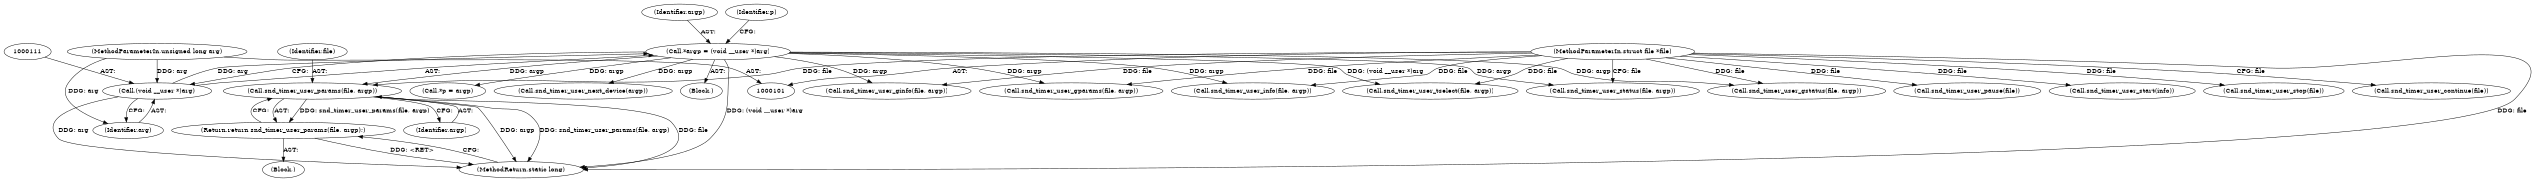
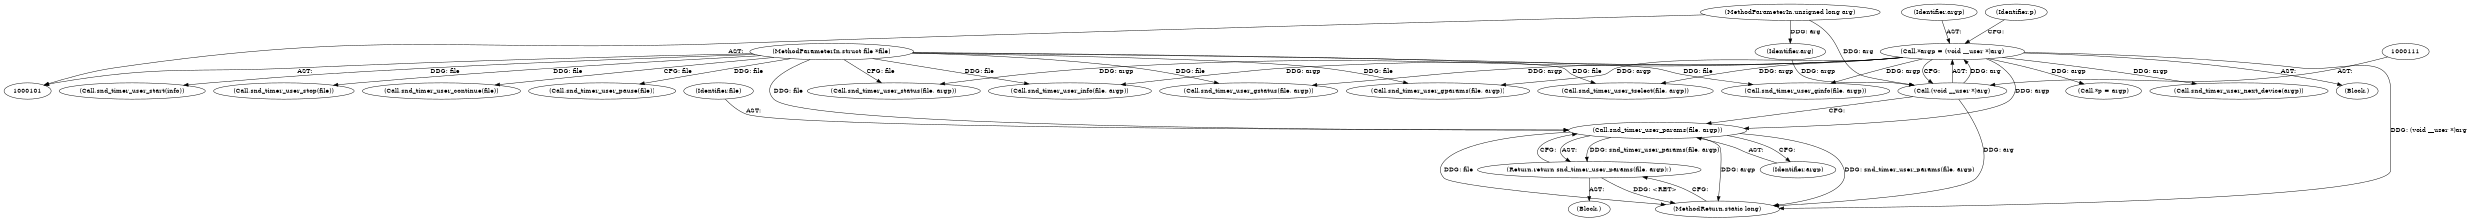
edge "(Call,*argp = (void __user *)arg)" -> "(Call,snd_timer_user_tselect(file, argp))": label "DDG: (void __user *)arg" -> "DDG: argp"
edge "(Call,(void __user *)arg)" -> "(Identifier,arg)": now "(Call,(void __user *)arg)" -> "(Call,snd_timer_user_params(file, argp))"
edge "(Identifier,arg)" -> "(Call,(void __user *)arg)": label "AST: " -> "DDG: argp"
edge "(MethodParameterIn,struct file *file)" -> "(MethodReturn,static long)": removed, label "DDG: file"
